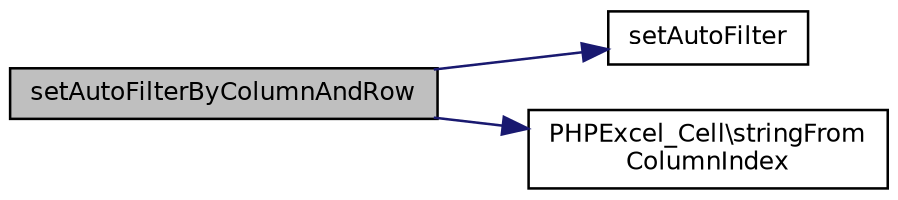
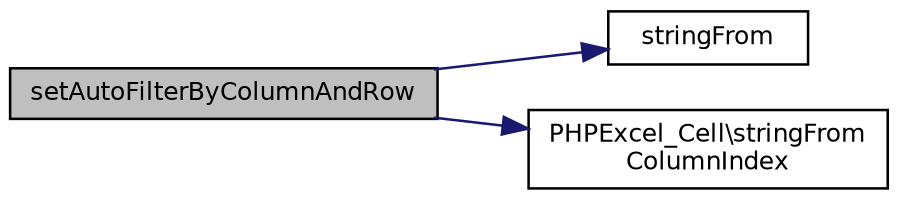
node "setAutoFilter": label "setAutoFilter" -> "stringFrom"
